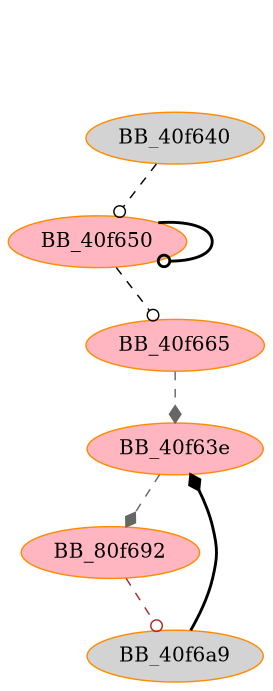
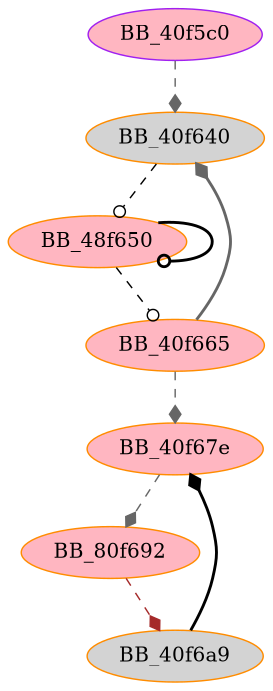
node "BB_40f5c0": added
node "BB_40f650": label "BB_40f650" -> "BB_48f650"
edge "BB_40f665" -> "BB_40f640": added
node "BB_40f63e": label "BB_40f63e" -> "BB_40f67e"
edge "BB_80f692" -> "BB_40f6a9": arrowhead odot -> diamond
